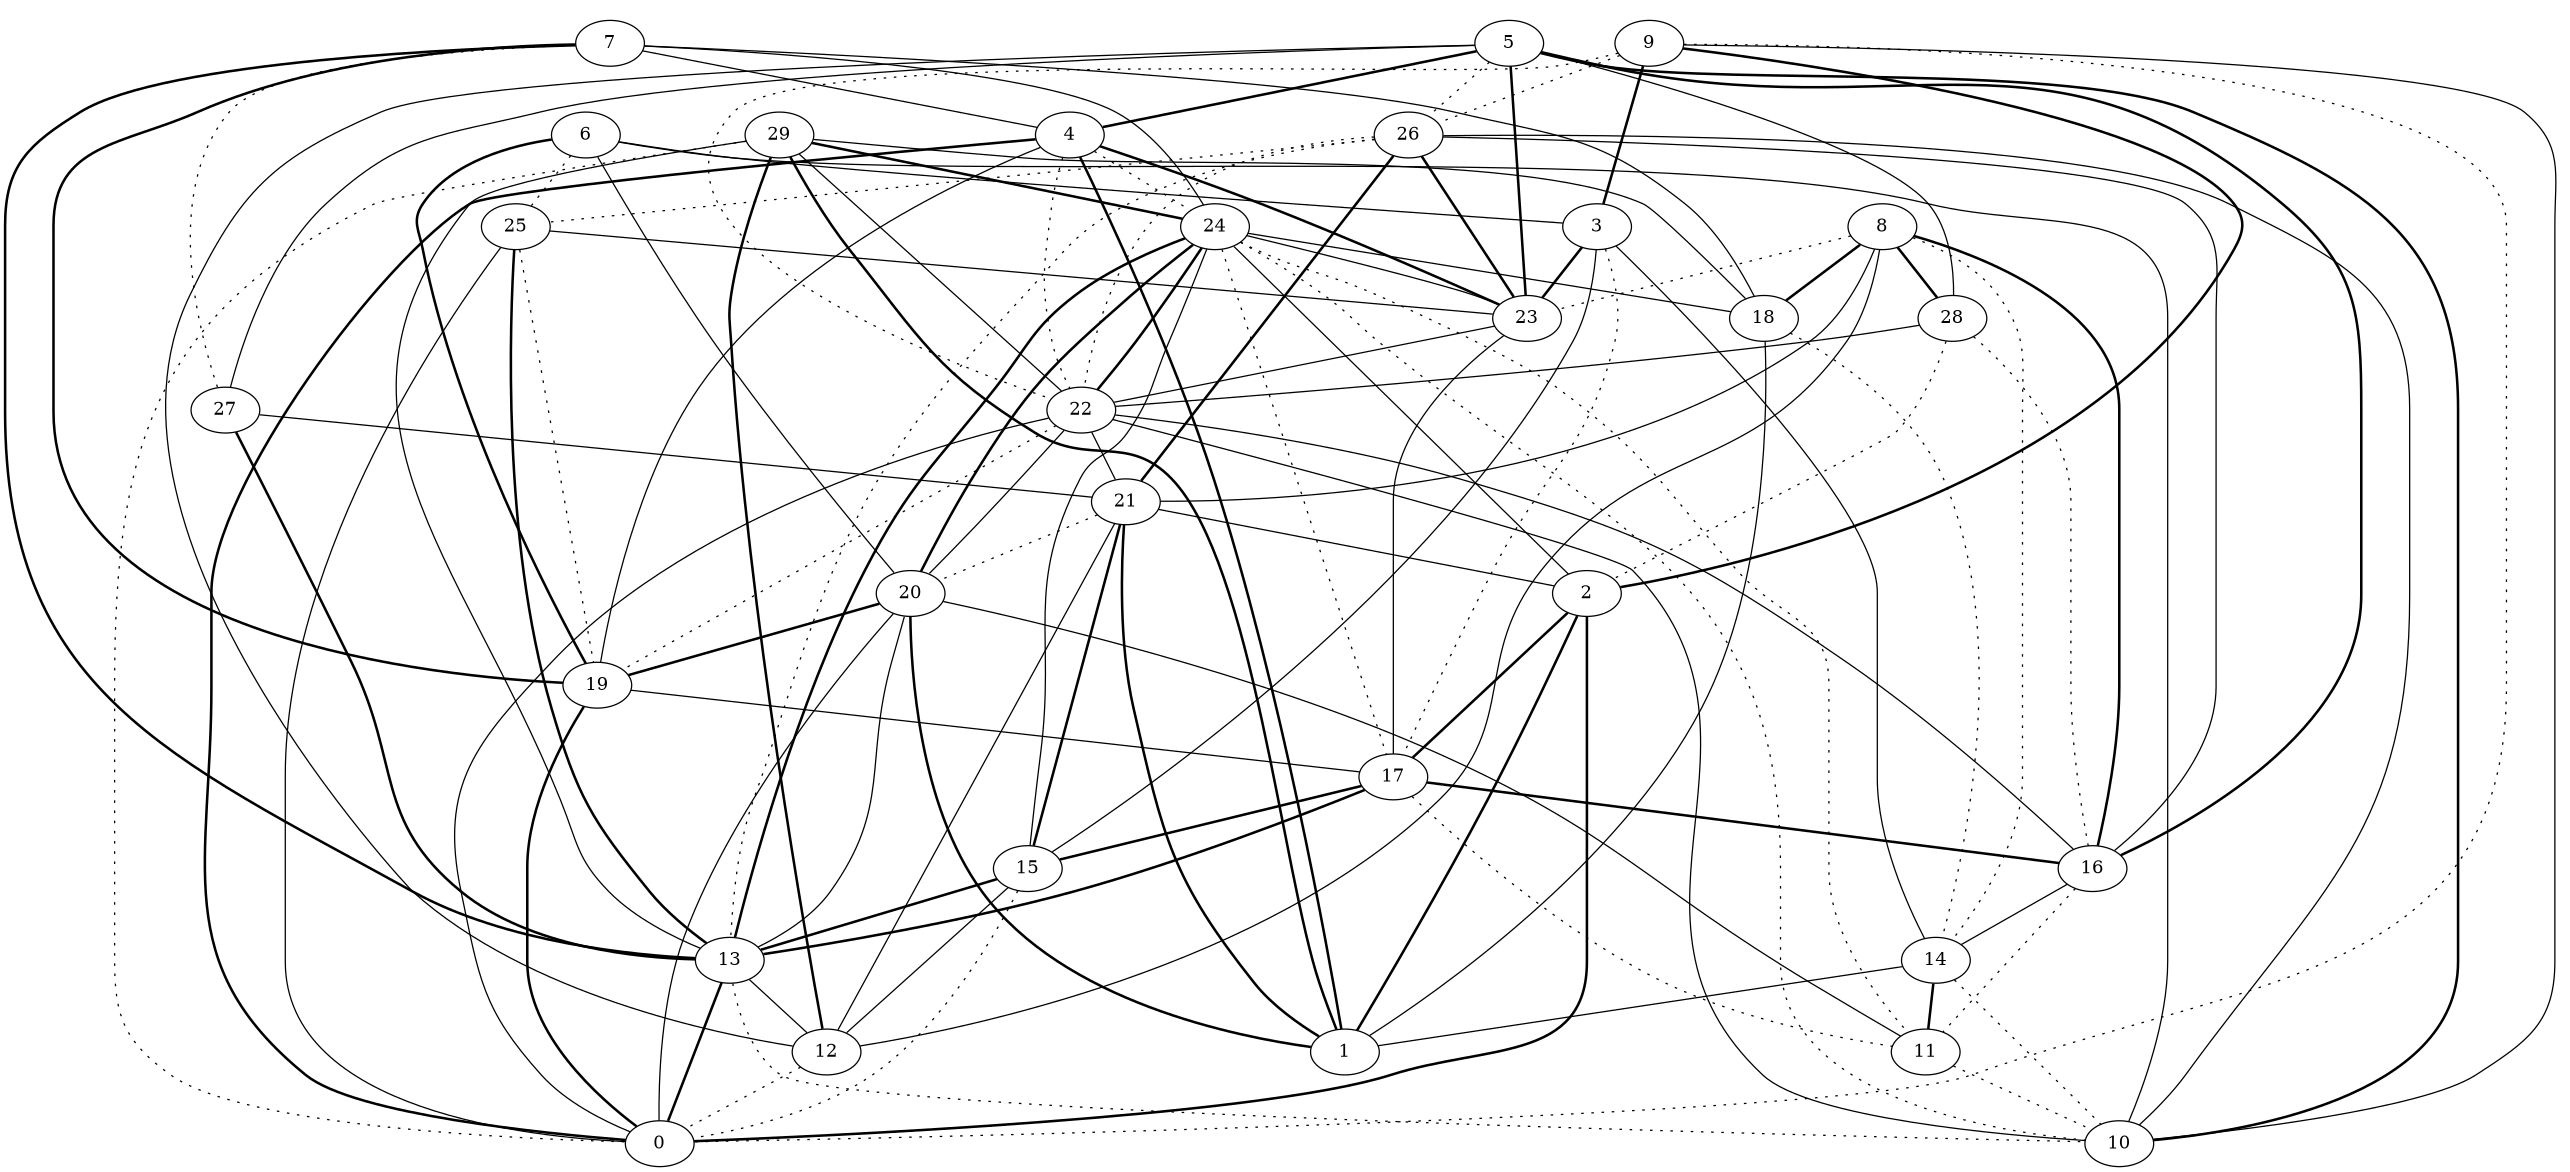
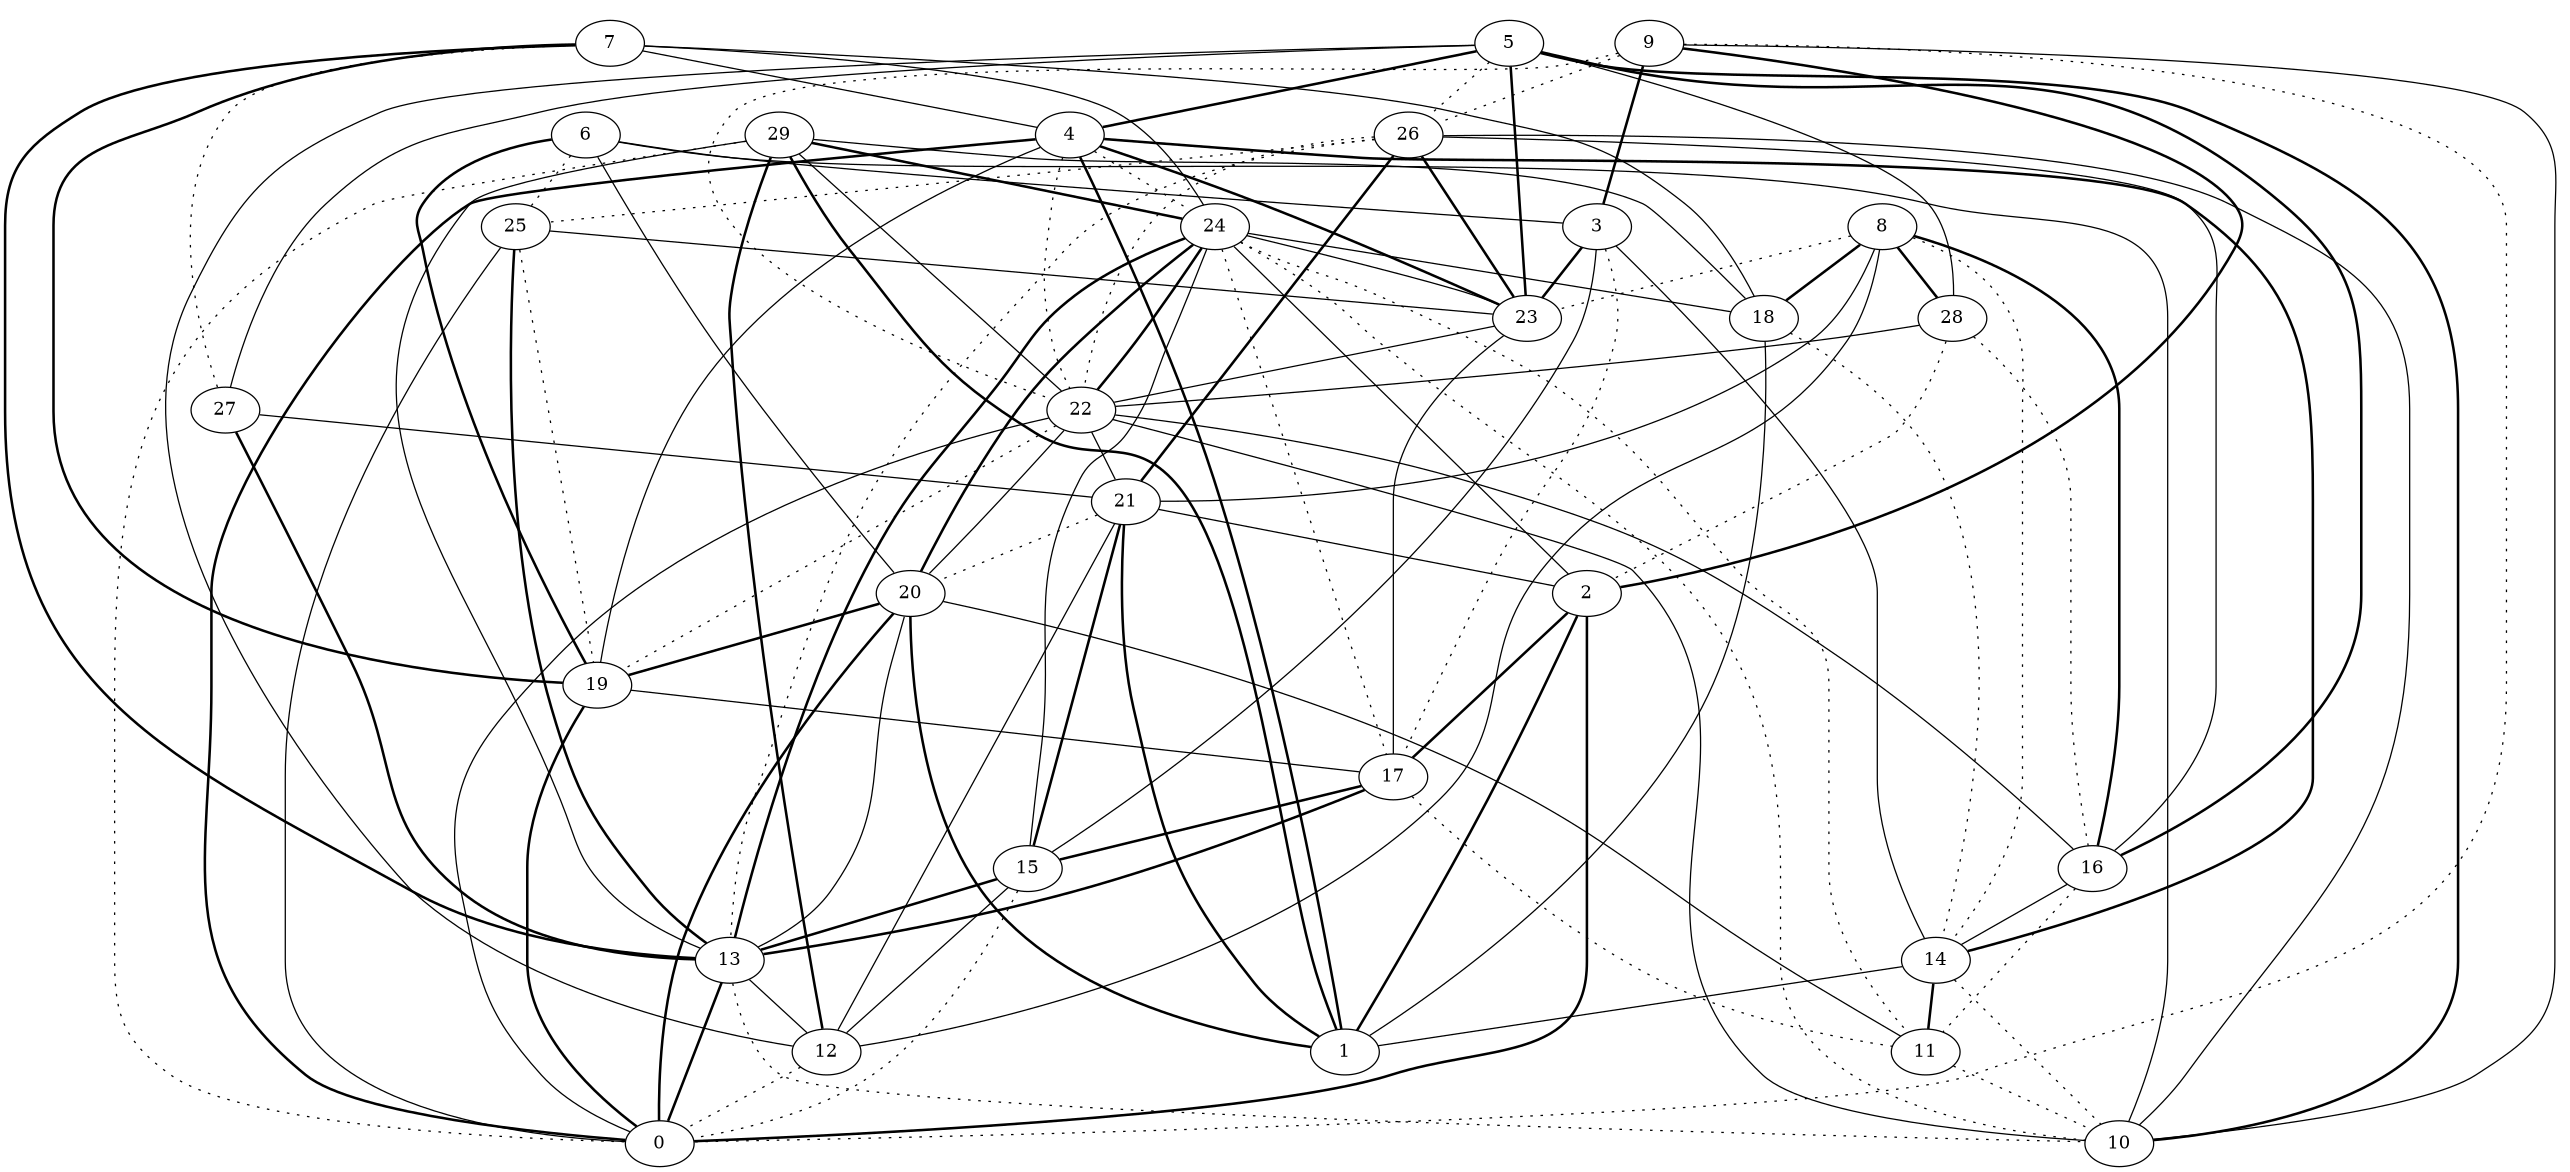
edge "4" -- "14": added
edge "17" -- "16": removed
edge "20" -- "0": style solid -> bold
